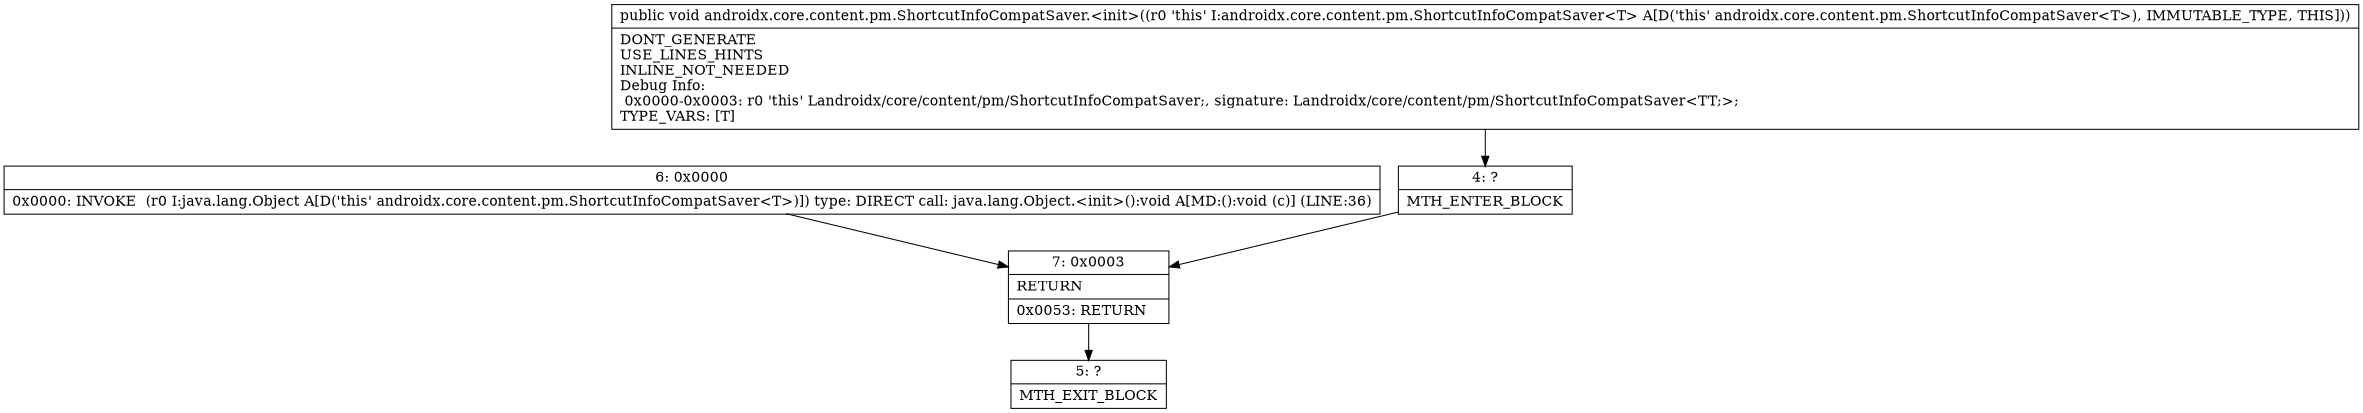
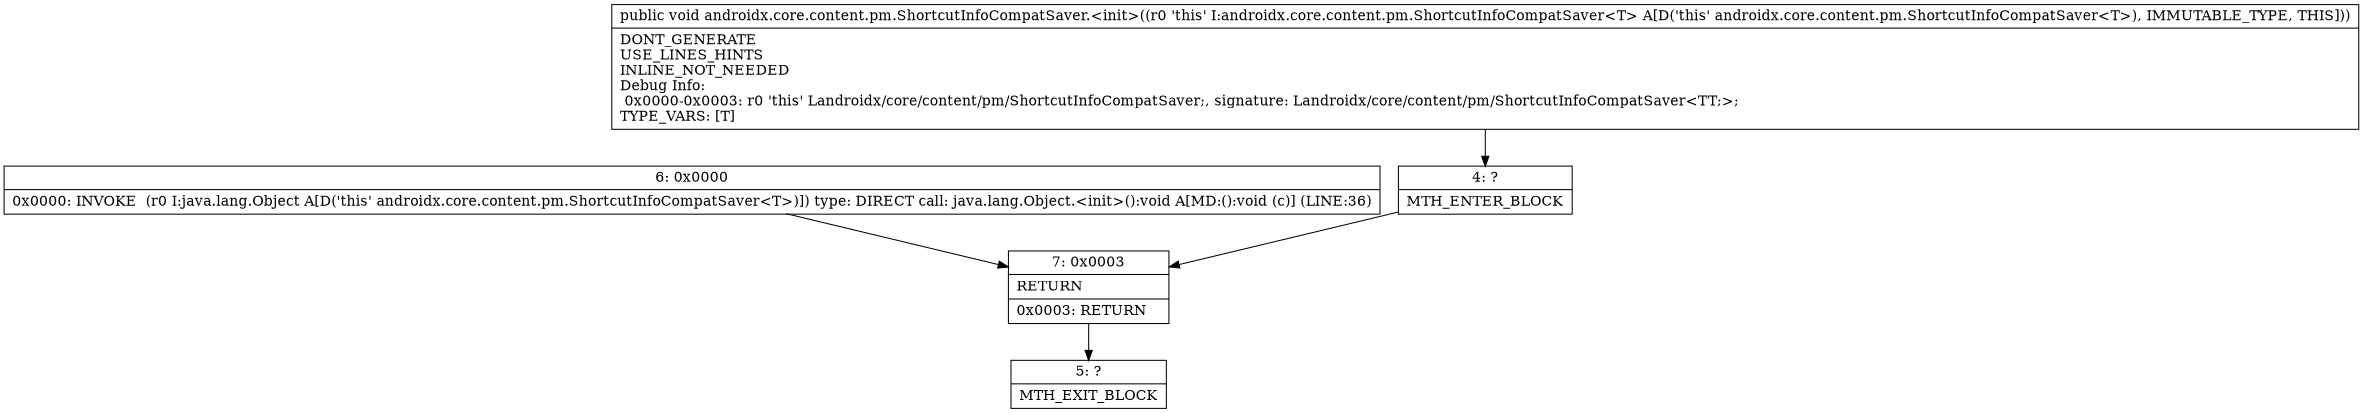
node "7: 0x0003": text "0x0053: RETURN" -> "0x0003: RETURN"
